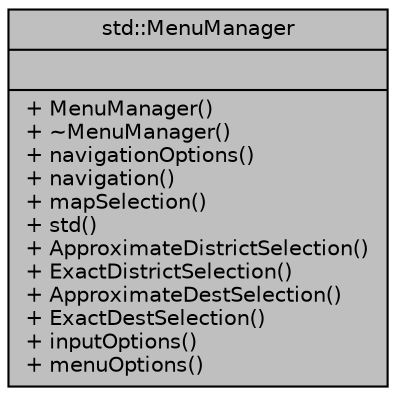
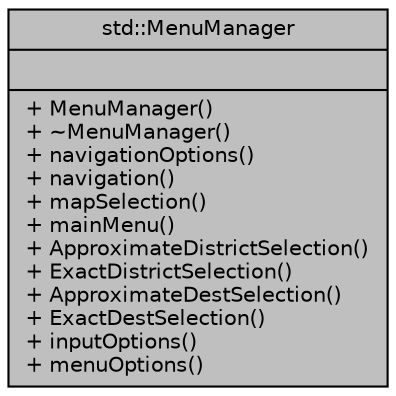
node "std::MenuManager": text "+ std()" -> "+ mainMenu()"
